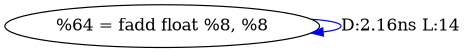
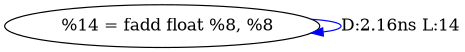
node "%64 = fadd float %8, %8": label "%64 = fadd float %8, %8" -> "%14 = fadd float %8, %8"
